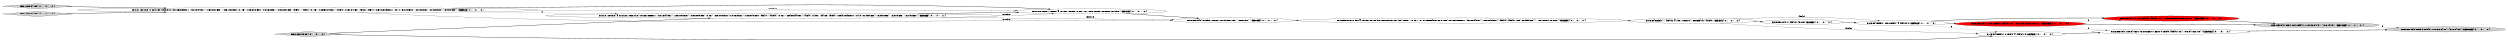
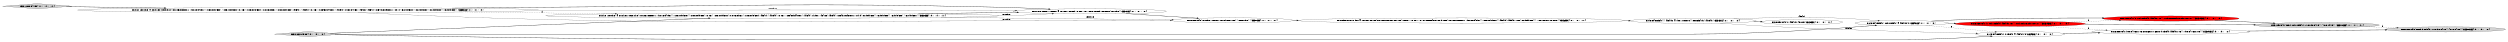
node "testNoDocValues['0', '1', '0']": removed
edge "assertEquals(1,fields.length)@@@8@@@['1', '1', '1']" -> "IndexableField pointField = fields(0(@@@9@@@['1', '1', '0']": now "testNotIndexed['0', '0', '1']" -> "IndexableField pointField = fields(0(@@@9@@@['1', '1', '0']"
